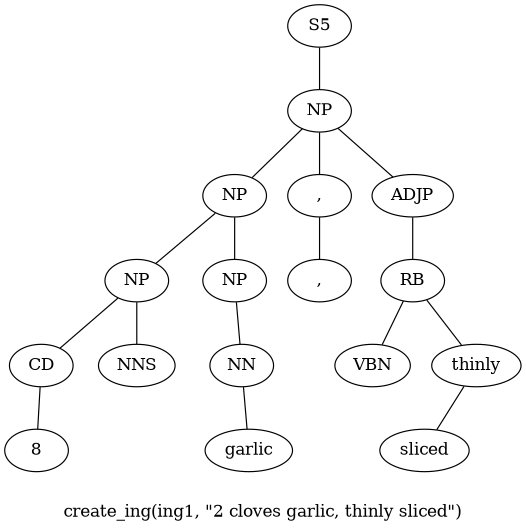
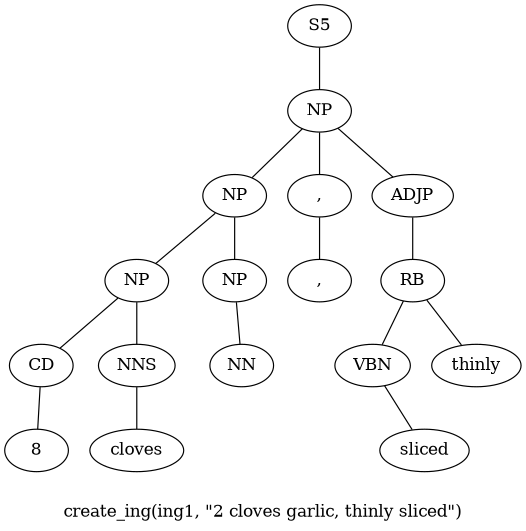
edge "thinly" -- "sliced": now "VBN" -- "sliced"
node "cloves": added
node "garlic": removed
